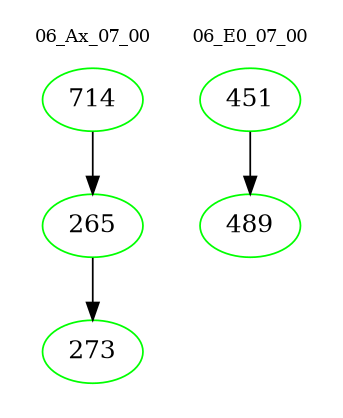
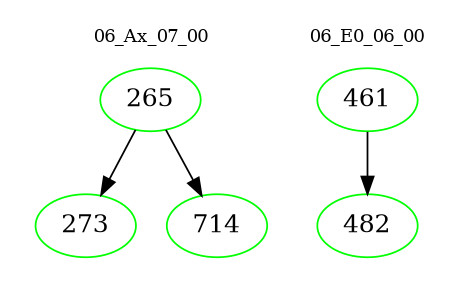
cluster "06_E0_07_00": label "06_E0_07_00" -> "06_E0_06_00"
node "451": label "451" -> "461"
edge "714" -> "265": reversed
node "489": label "489" -> "482"
